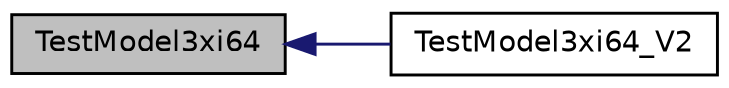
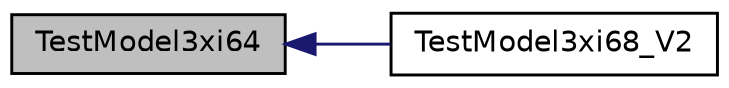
node "TestModel3xi64_V2": label "TestModel3xi64_V2" -> "TestModel3xi68_V2"
